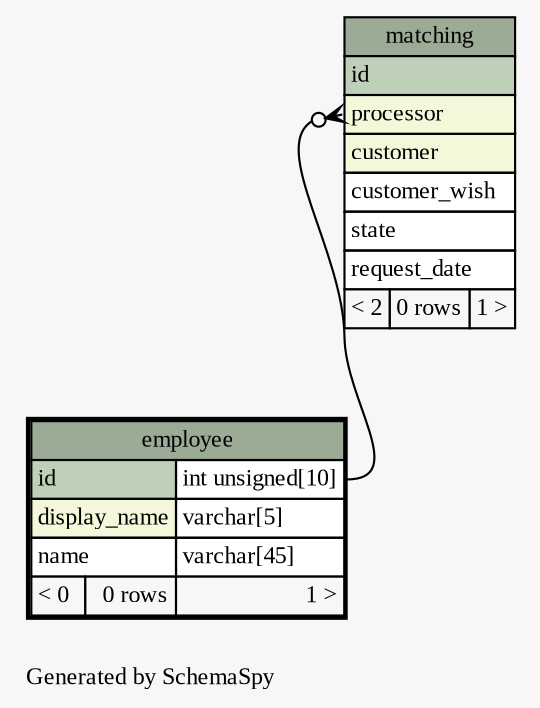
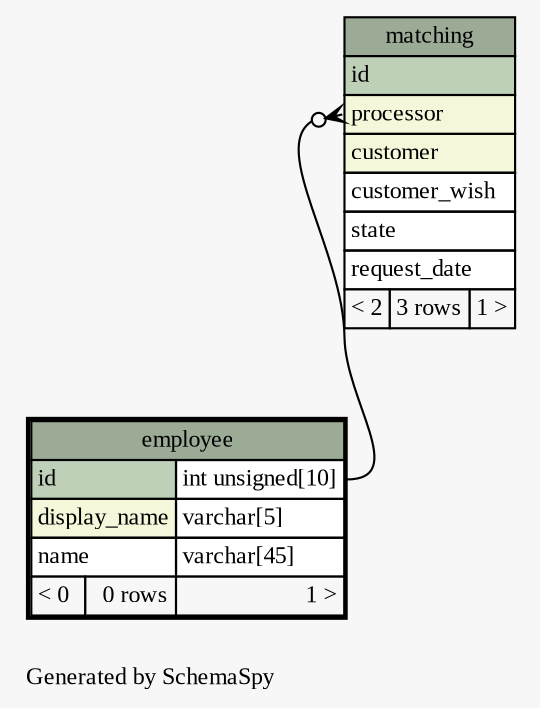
node "matching": text "0 rows" -> "3 rows"
